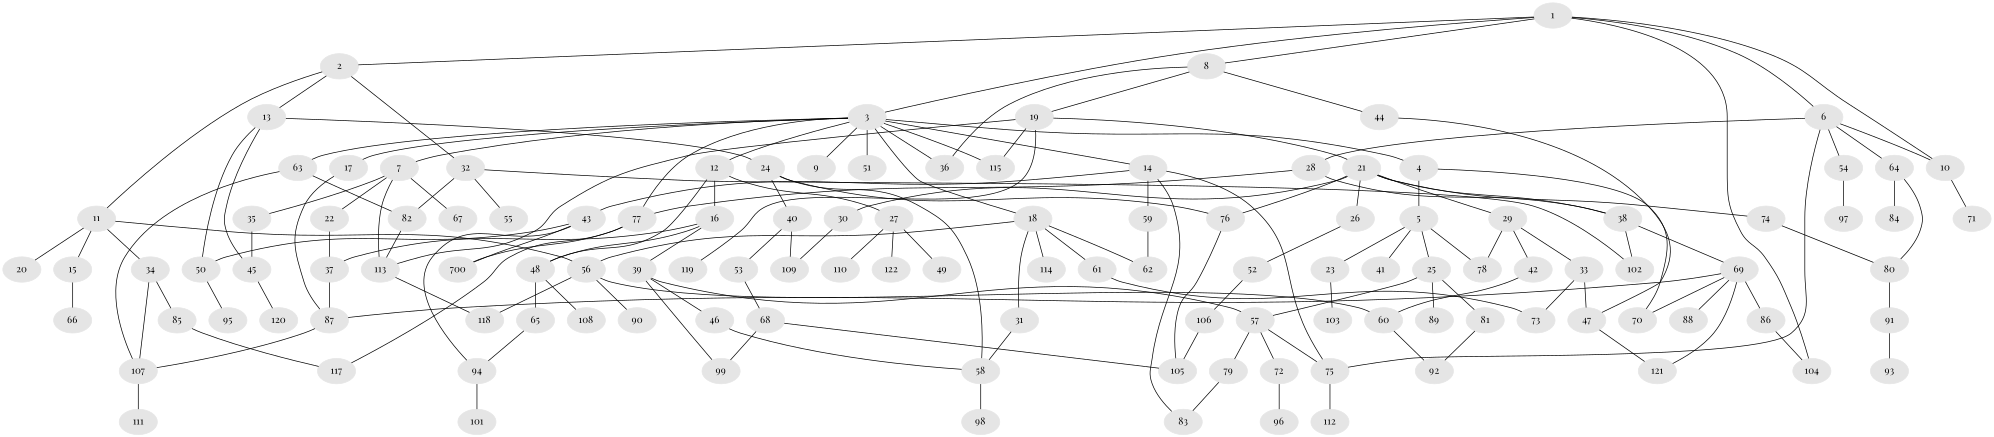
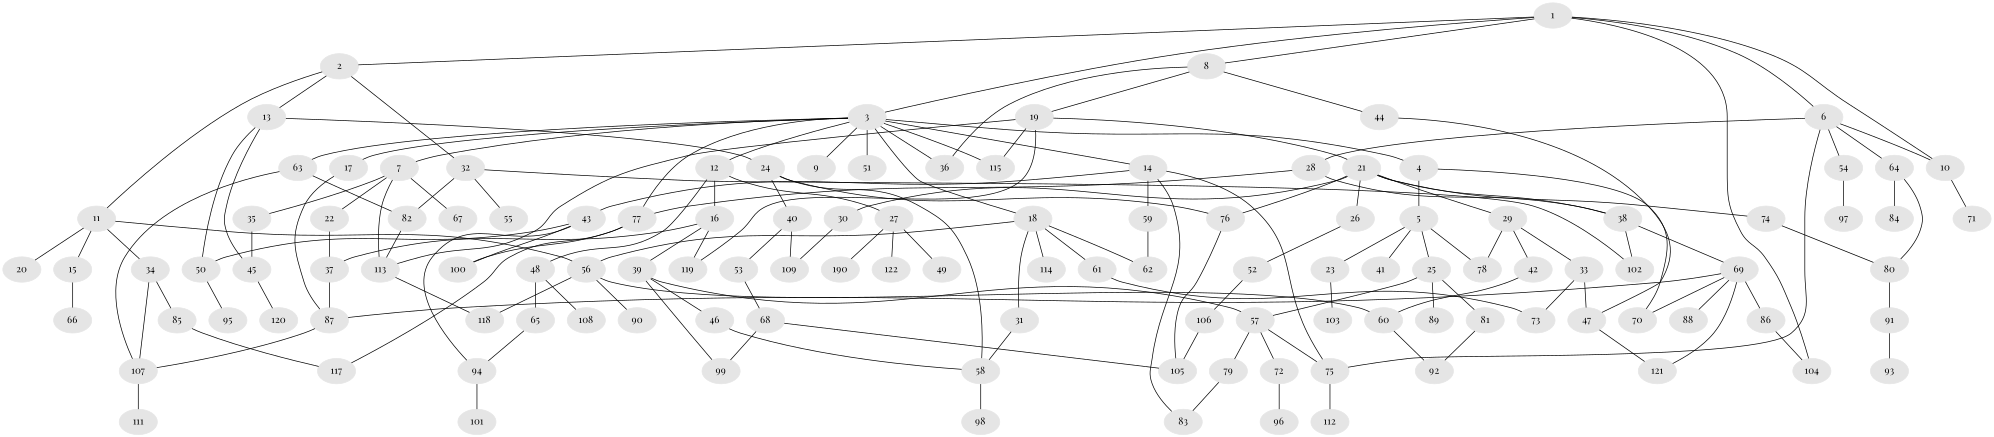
edge "16" -- "48": now "16" -- "119"
node "700": label "700" -> "100"
node "110": label "110" -> "190"
